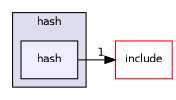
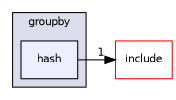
cluster "hash": label "hash" -> "groupby"
